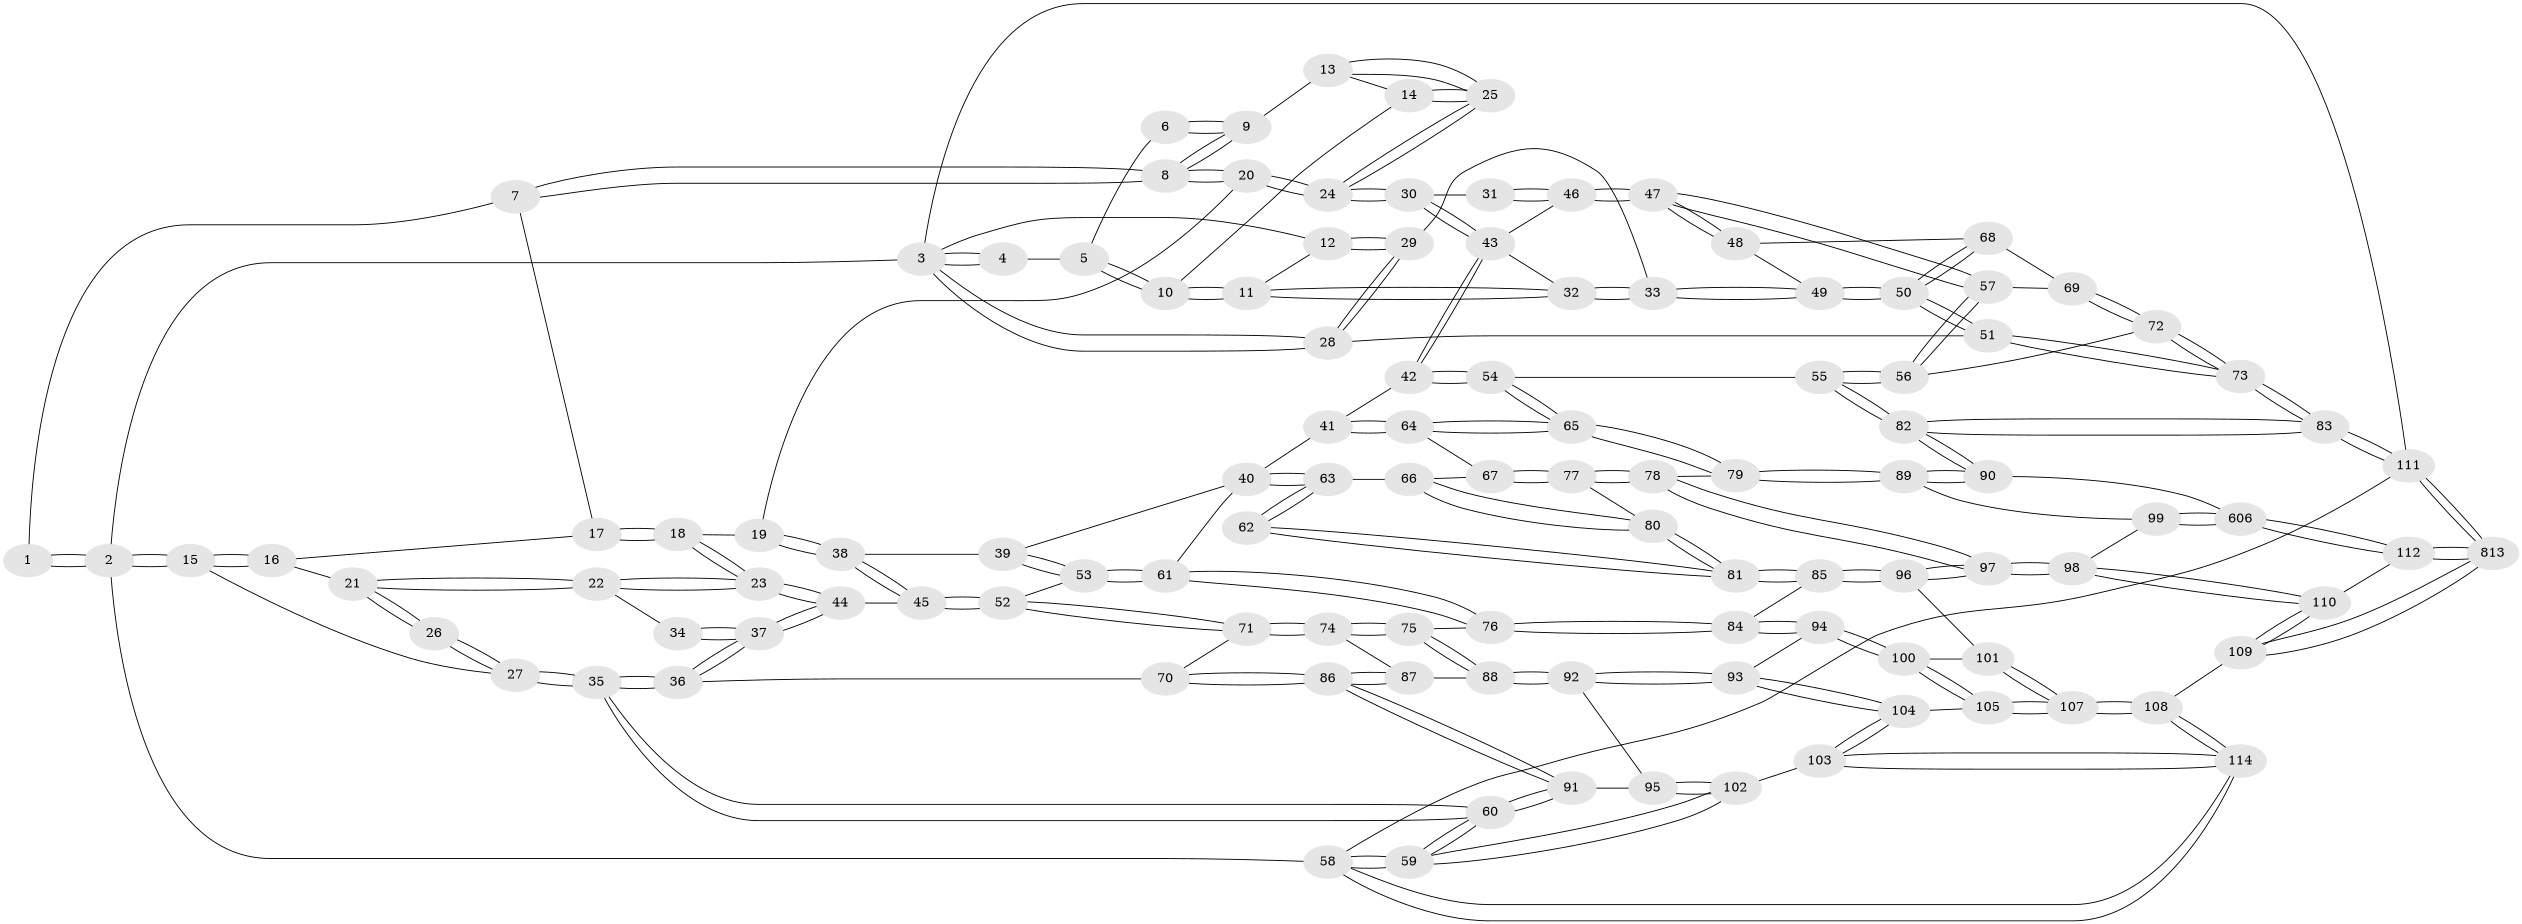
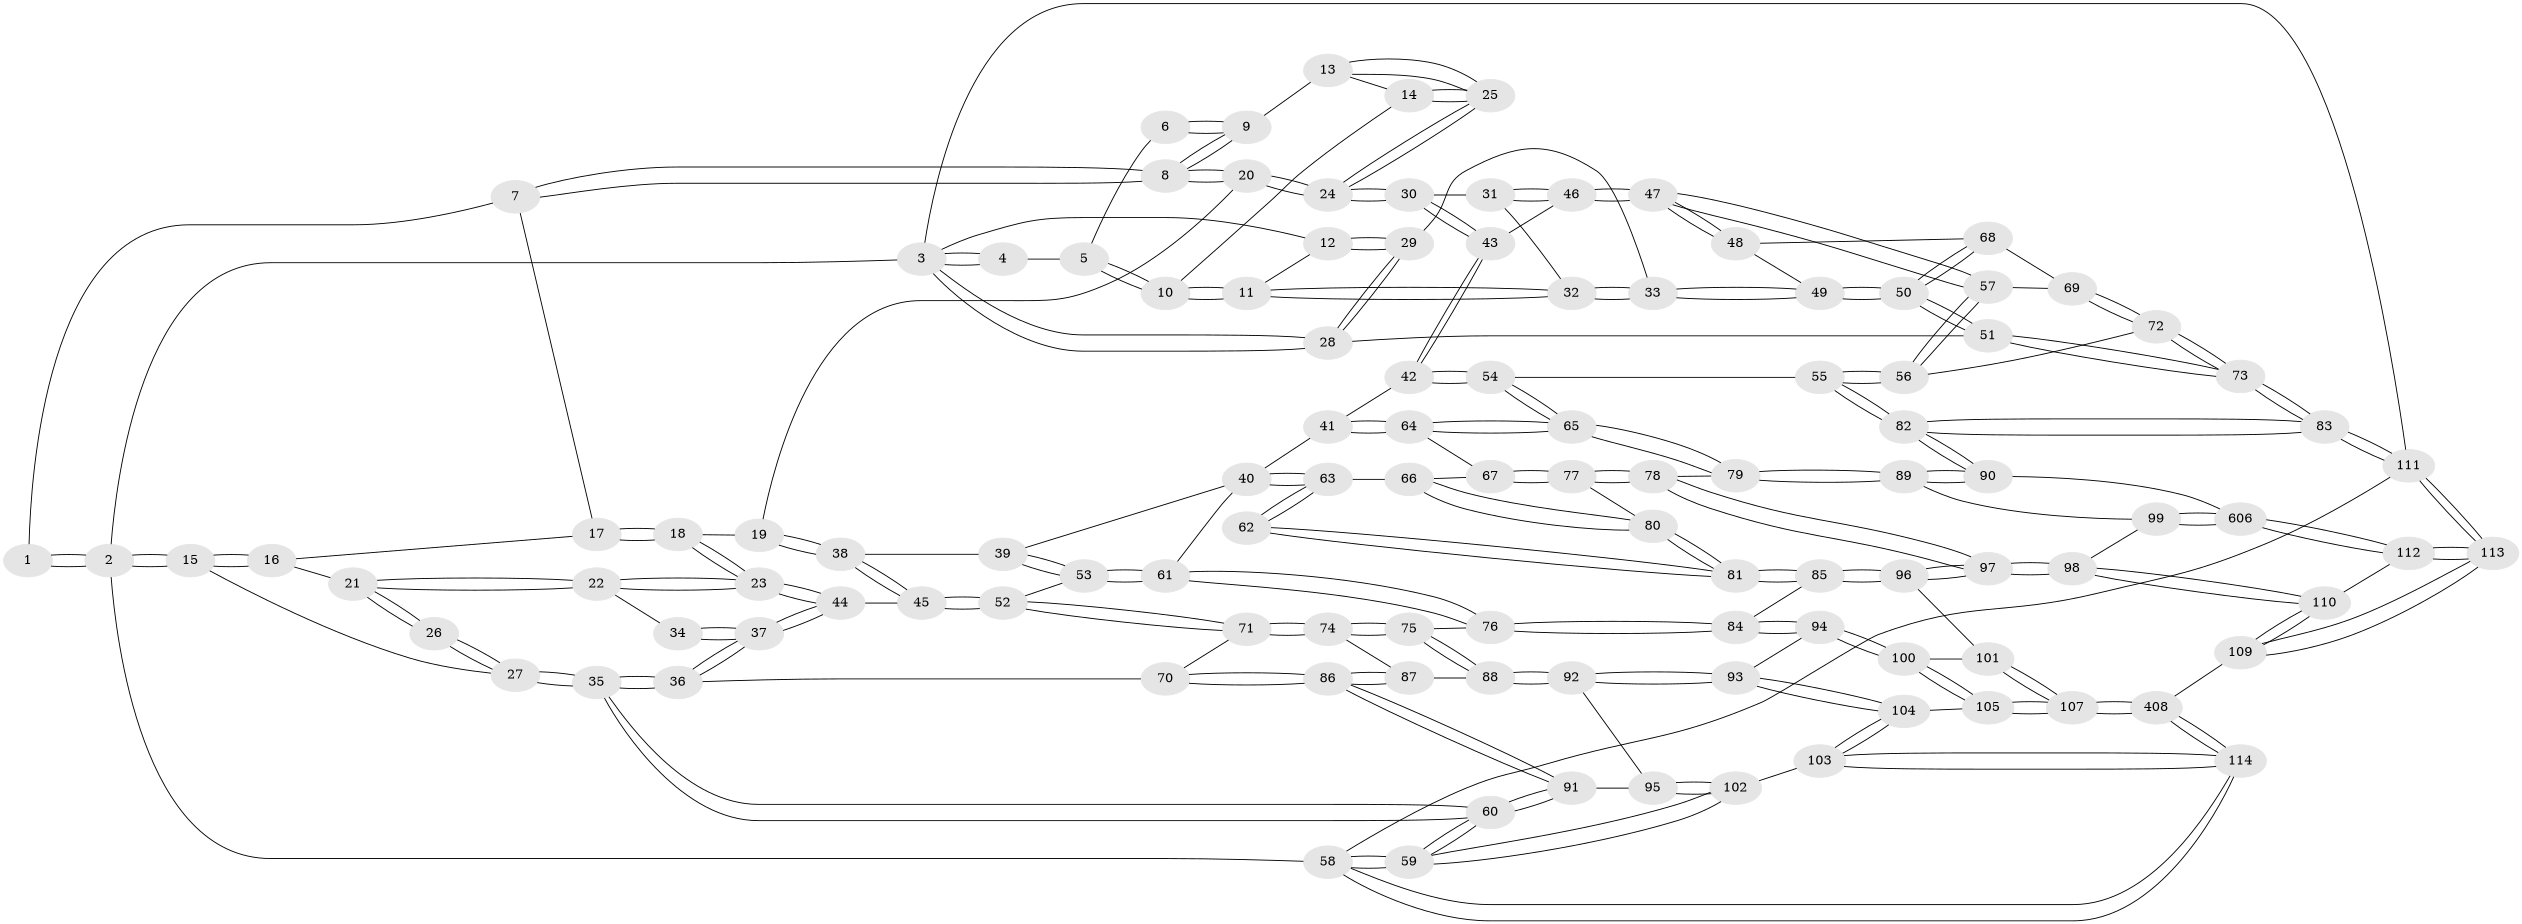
edge "43" -- "32": now "31" -- "32"
node "813": label "813" -> "113"
node "108": label "108" -> "408"
